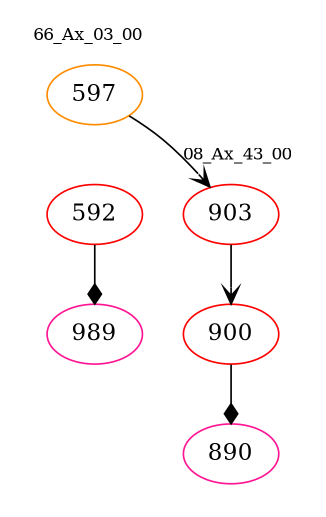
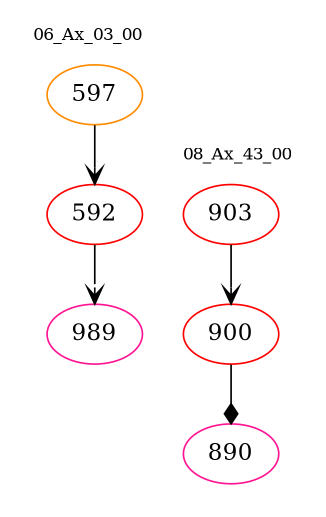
cluster "66_Ax_03_00": label "66_Ax_03_00" -> "06_Ax_03_00"
edge "597" -> "903": now "597" -> "592"
edge "592" -> "989": arrowhead diamond -> vee
